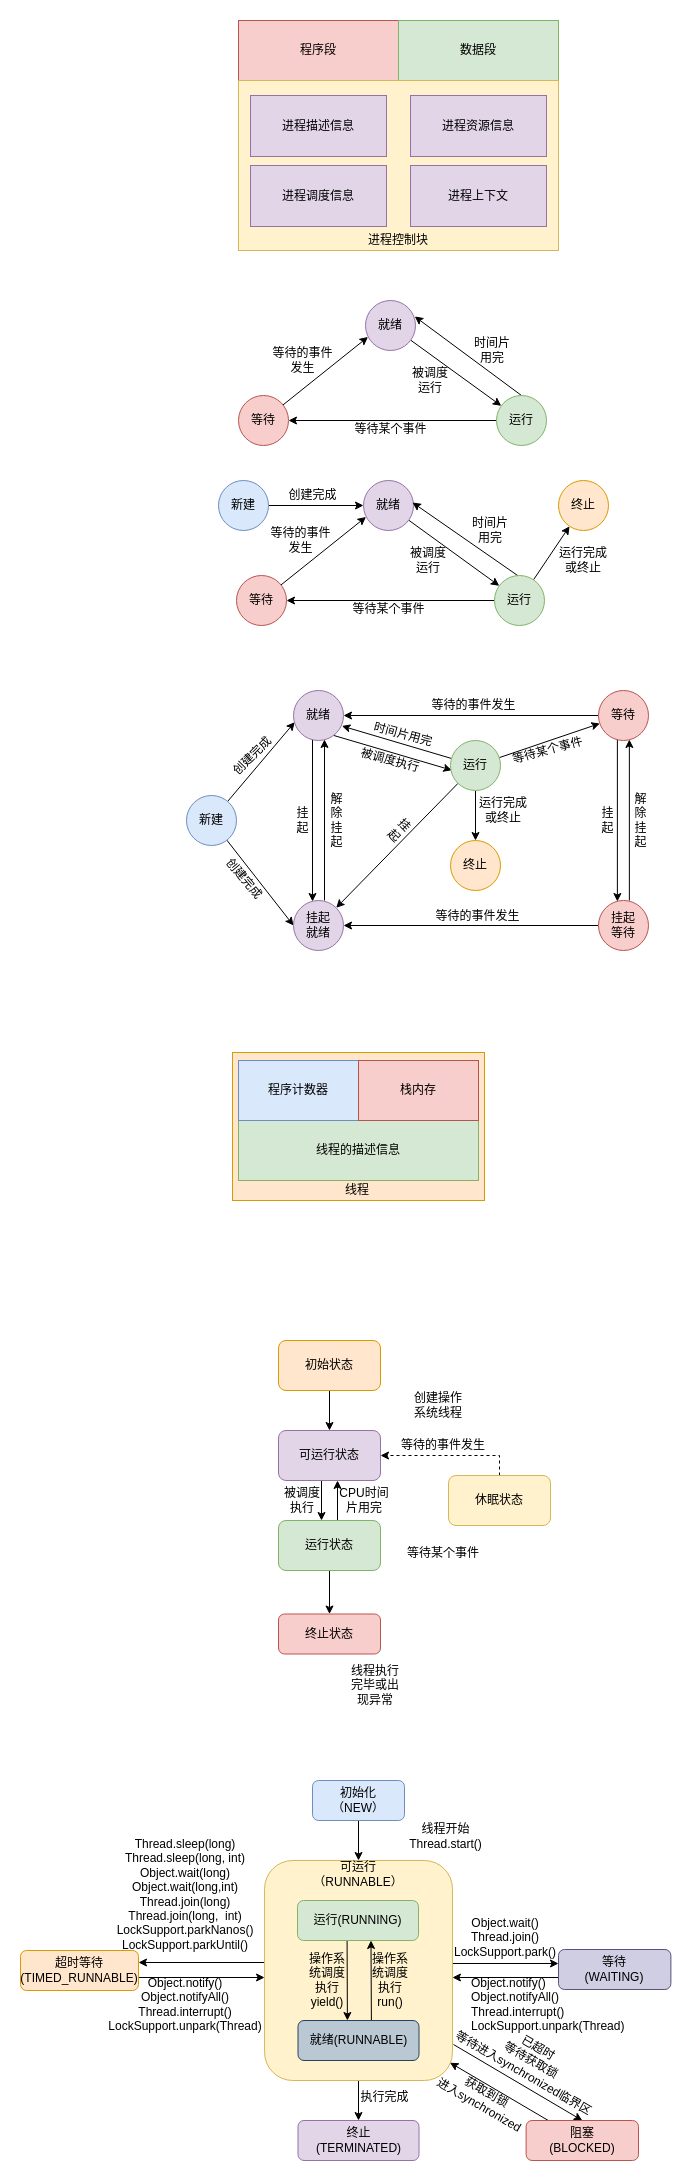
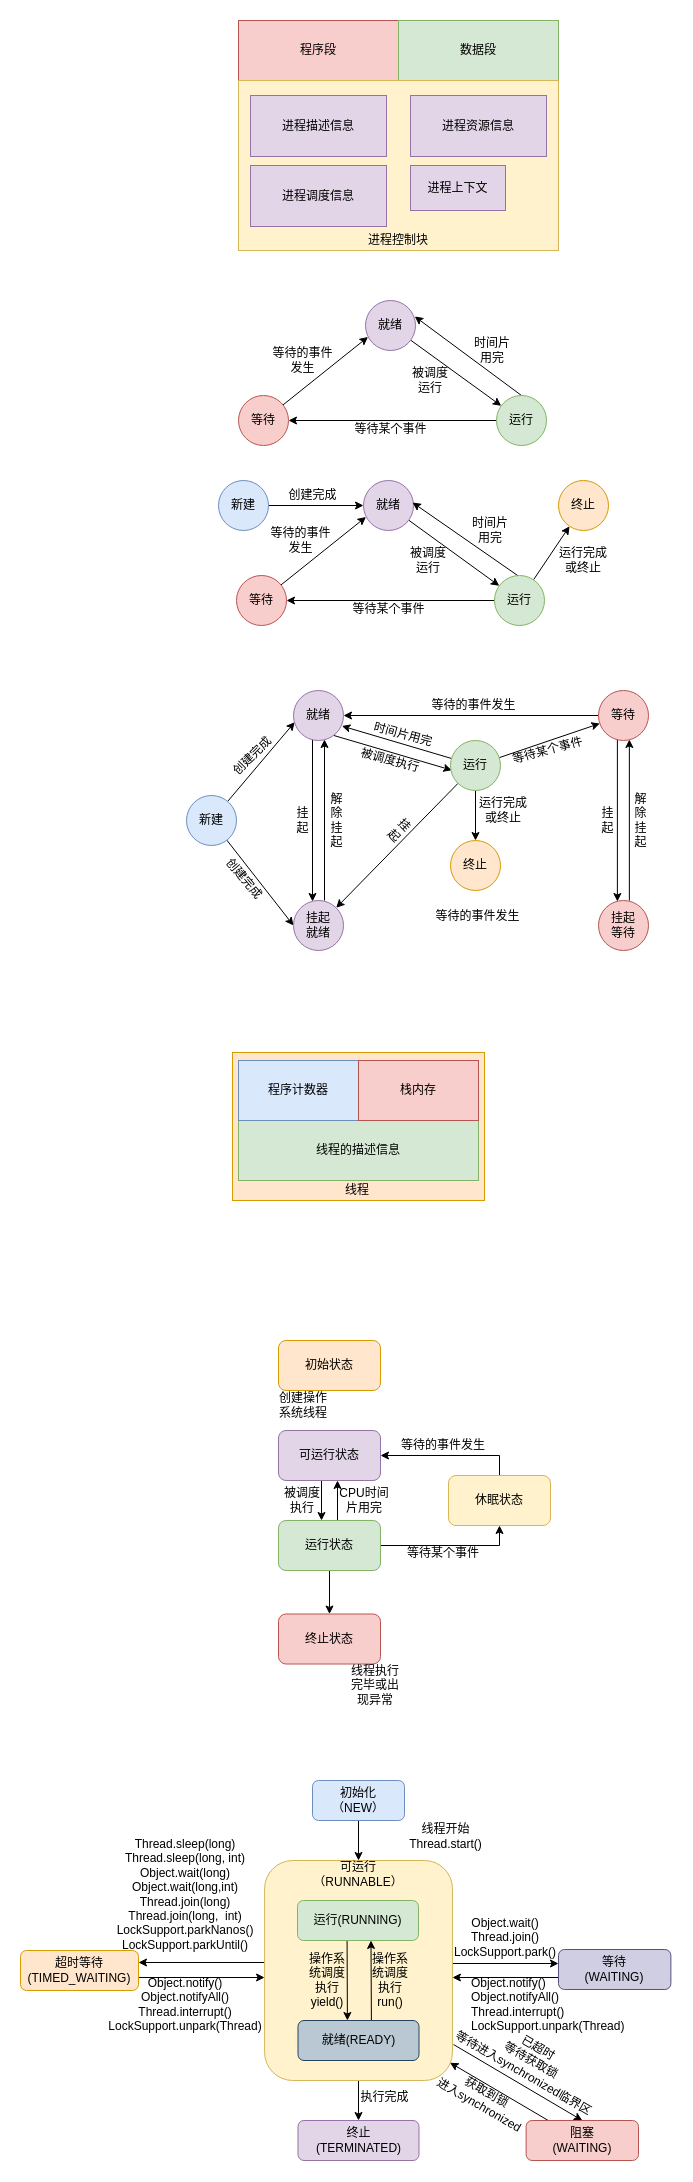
node "进程上下文": size 136x61 -> 95x45
edge "挂起 等待" -> "挂起 就绪": removed
node "创建操作系统线程": moved (439, 1406) -> (304, 1406)
edge "初始状态" -> "可运行状态": removed
edge "休眠状态" -> "可运行状态": style dashed -> solid
edge "运行状态" -> "休眠状态": added
node "终止状态": size 102x40 -> 102x50
node "超时等待 (TIMED_RUNNABLE)": label "超时等待 (TIMED_RUNNABLE)" -> "超时等待 (TIMED_WAITING)"
node "就绪(RUNNABLE)": label "就绪(RUNNABLE)" -> "就绪(READY)"
node "阻塞 (BLOCKED)": label "阻塞 (BLOCKED)" -> "阻塞 (WAITING)"
